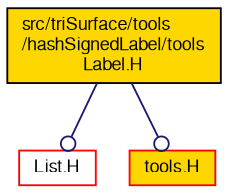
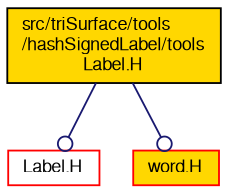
node "List.H": label "List.H" -> "Label.H"
node "tools.H": label "tools.H" -> "word.H"
